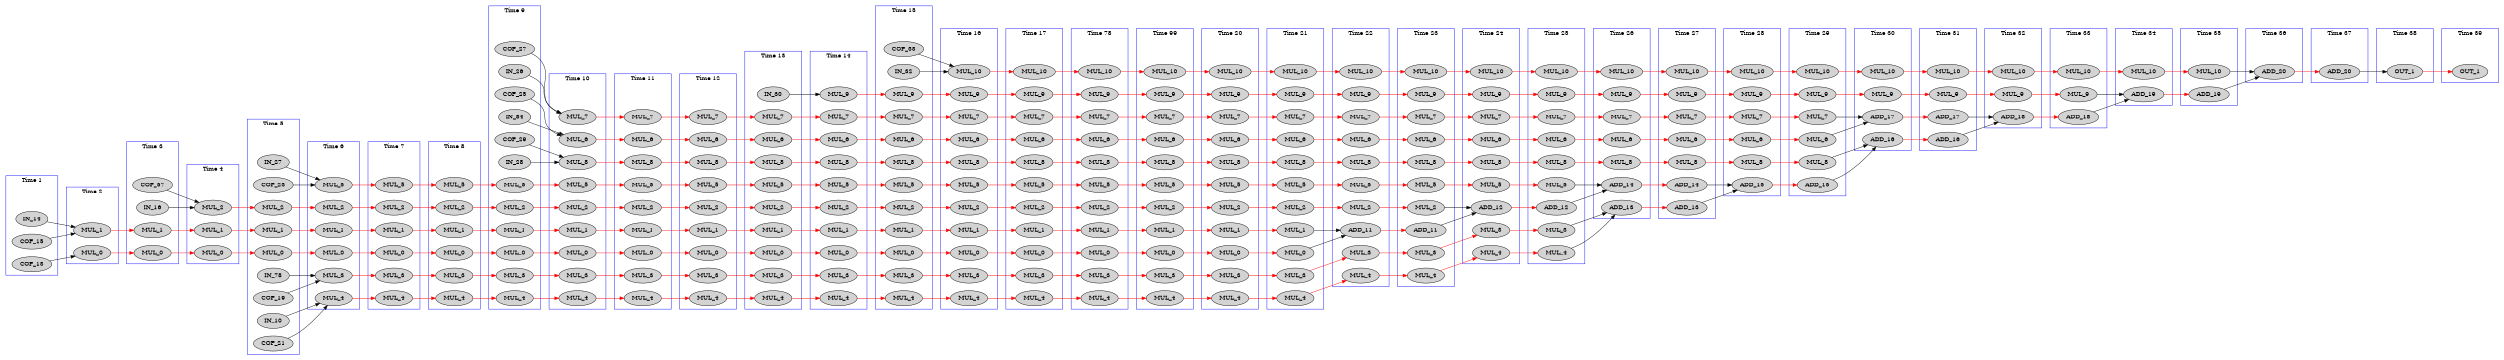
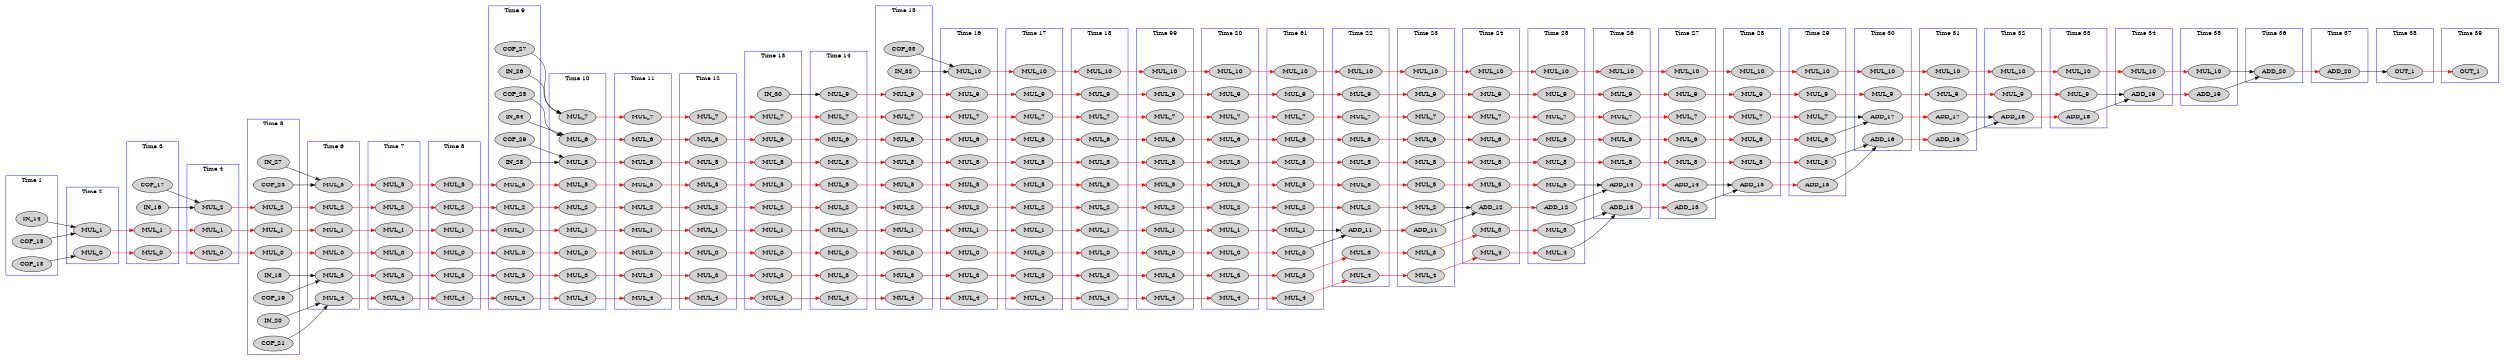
cluster "Time 78": label "Time 78" -> "Time 18"
cluster "Time 21": label "Time 21" -> "Time 61"
node "COF_57": label "COF_57" -> "COF_17"
node "IN_78": label "IN_78" -> "IN_18"
node "IN_10": label "IN_10" -> "IN_20"
